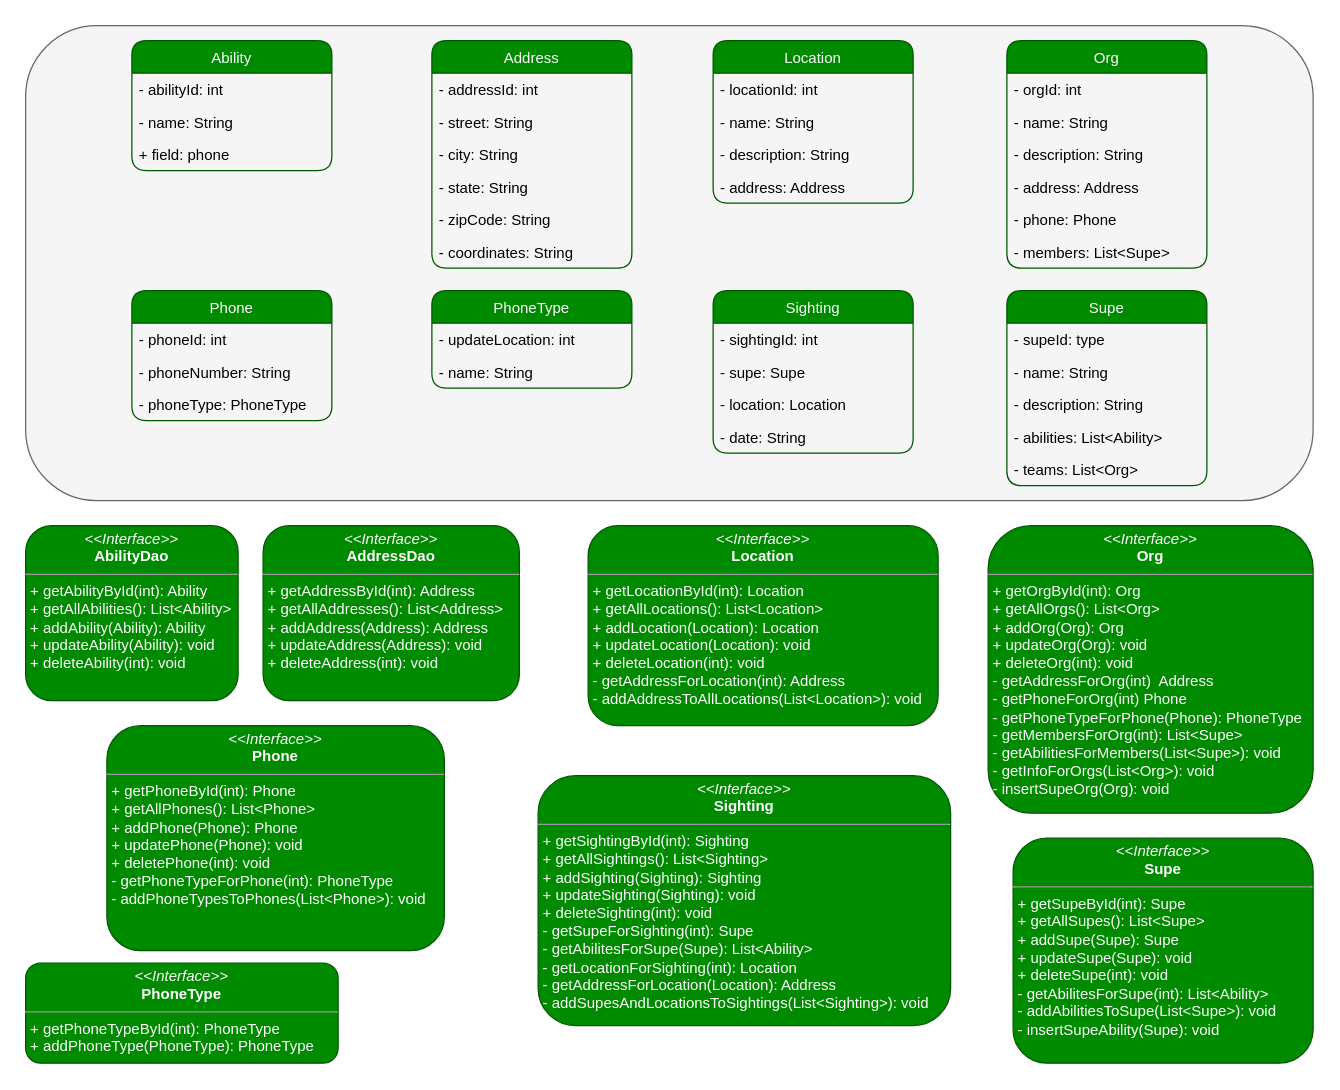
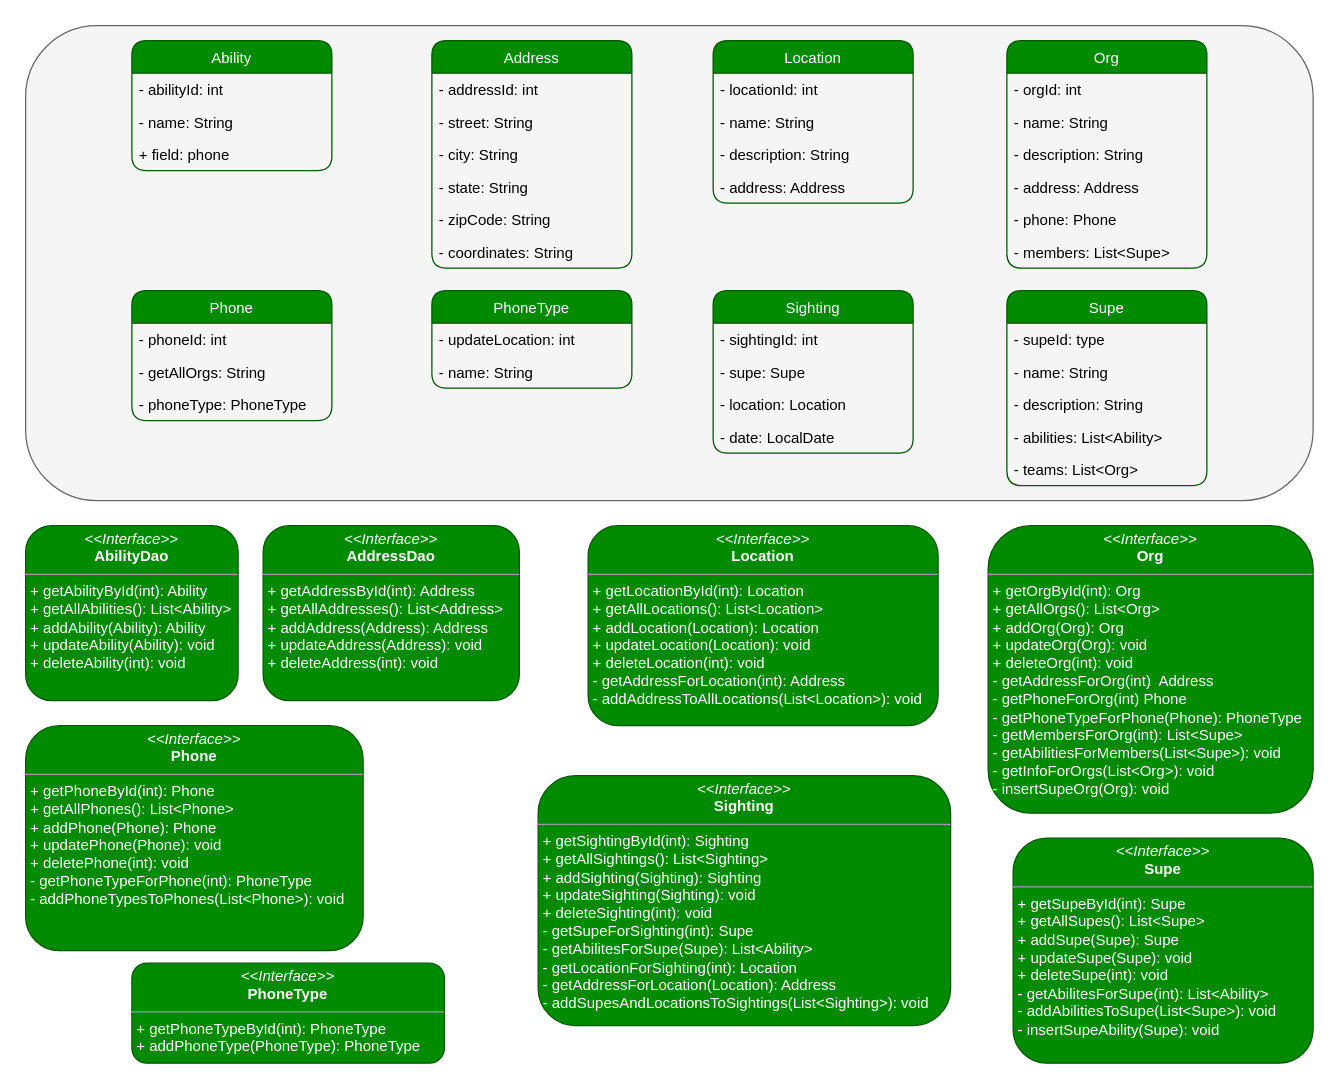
node "- phoneNumber: String": label "- phoneNumber: String" -> "- getAllOrgs: String"
node "- date: String": label "- date: String" -> "- date: LocalDate"
node "<<Interface>> Phone + getPhoneById(int): Phone + getAllPhones(): List<Phone> + addPhone(Phone): Phone + updatePhone(Phone): void + deletePhone(int): void - getPhoneTypeForPhone(int): PhoneType - addPhoneTypesToPhones(List<Phone>): void": moved (276, 838) -> (194, 838)
node "<<Interface>> PhoneType + getPhoneTypeById(int): PhoneType + addPhoneType(PhoneType): PhoneType": moved (182, 1013) -> (288, 1013)
